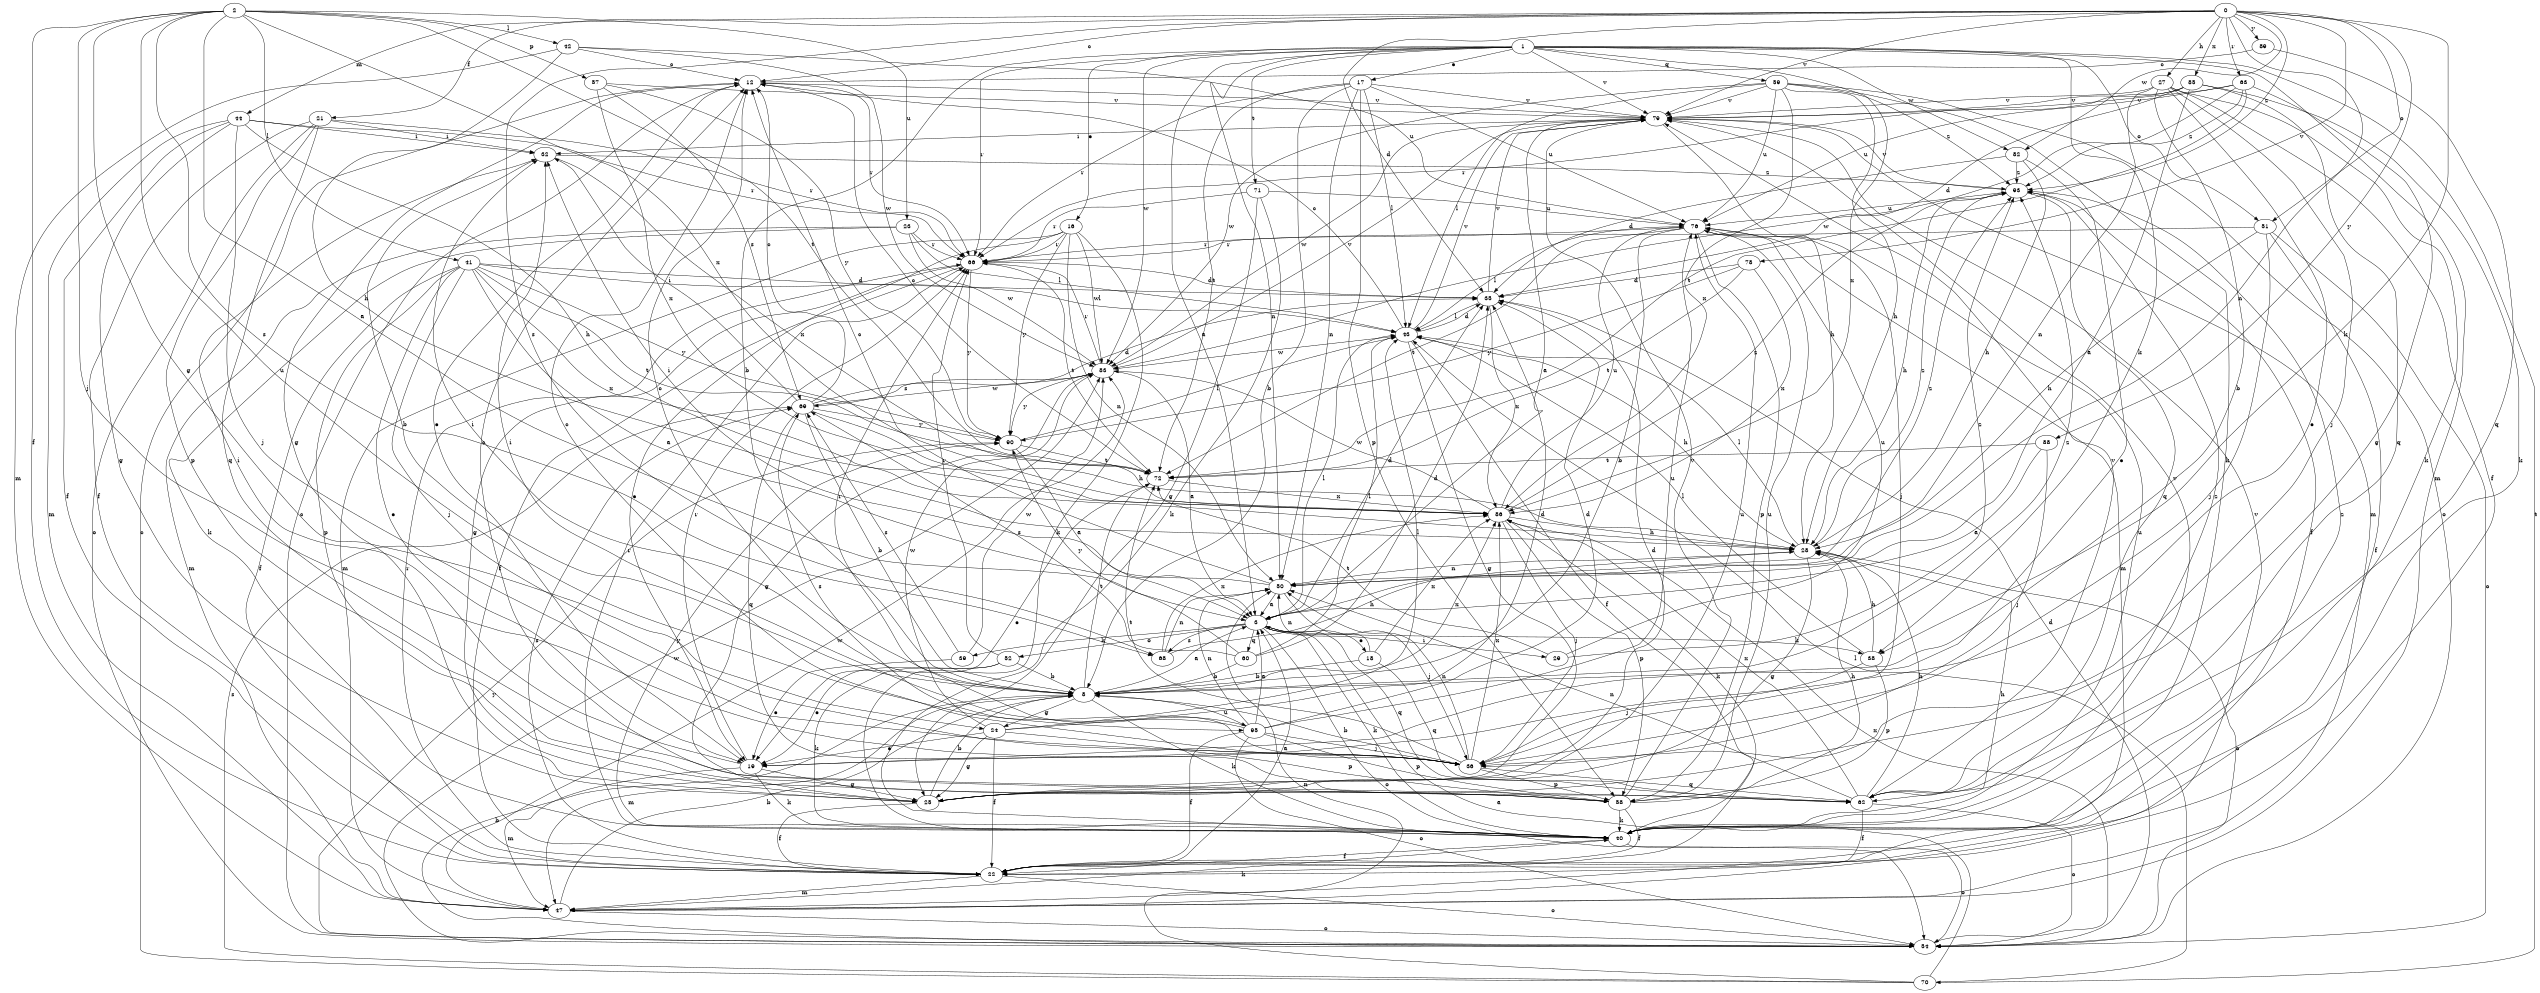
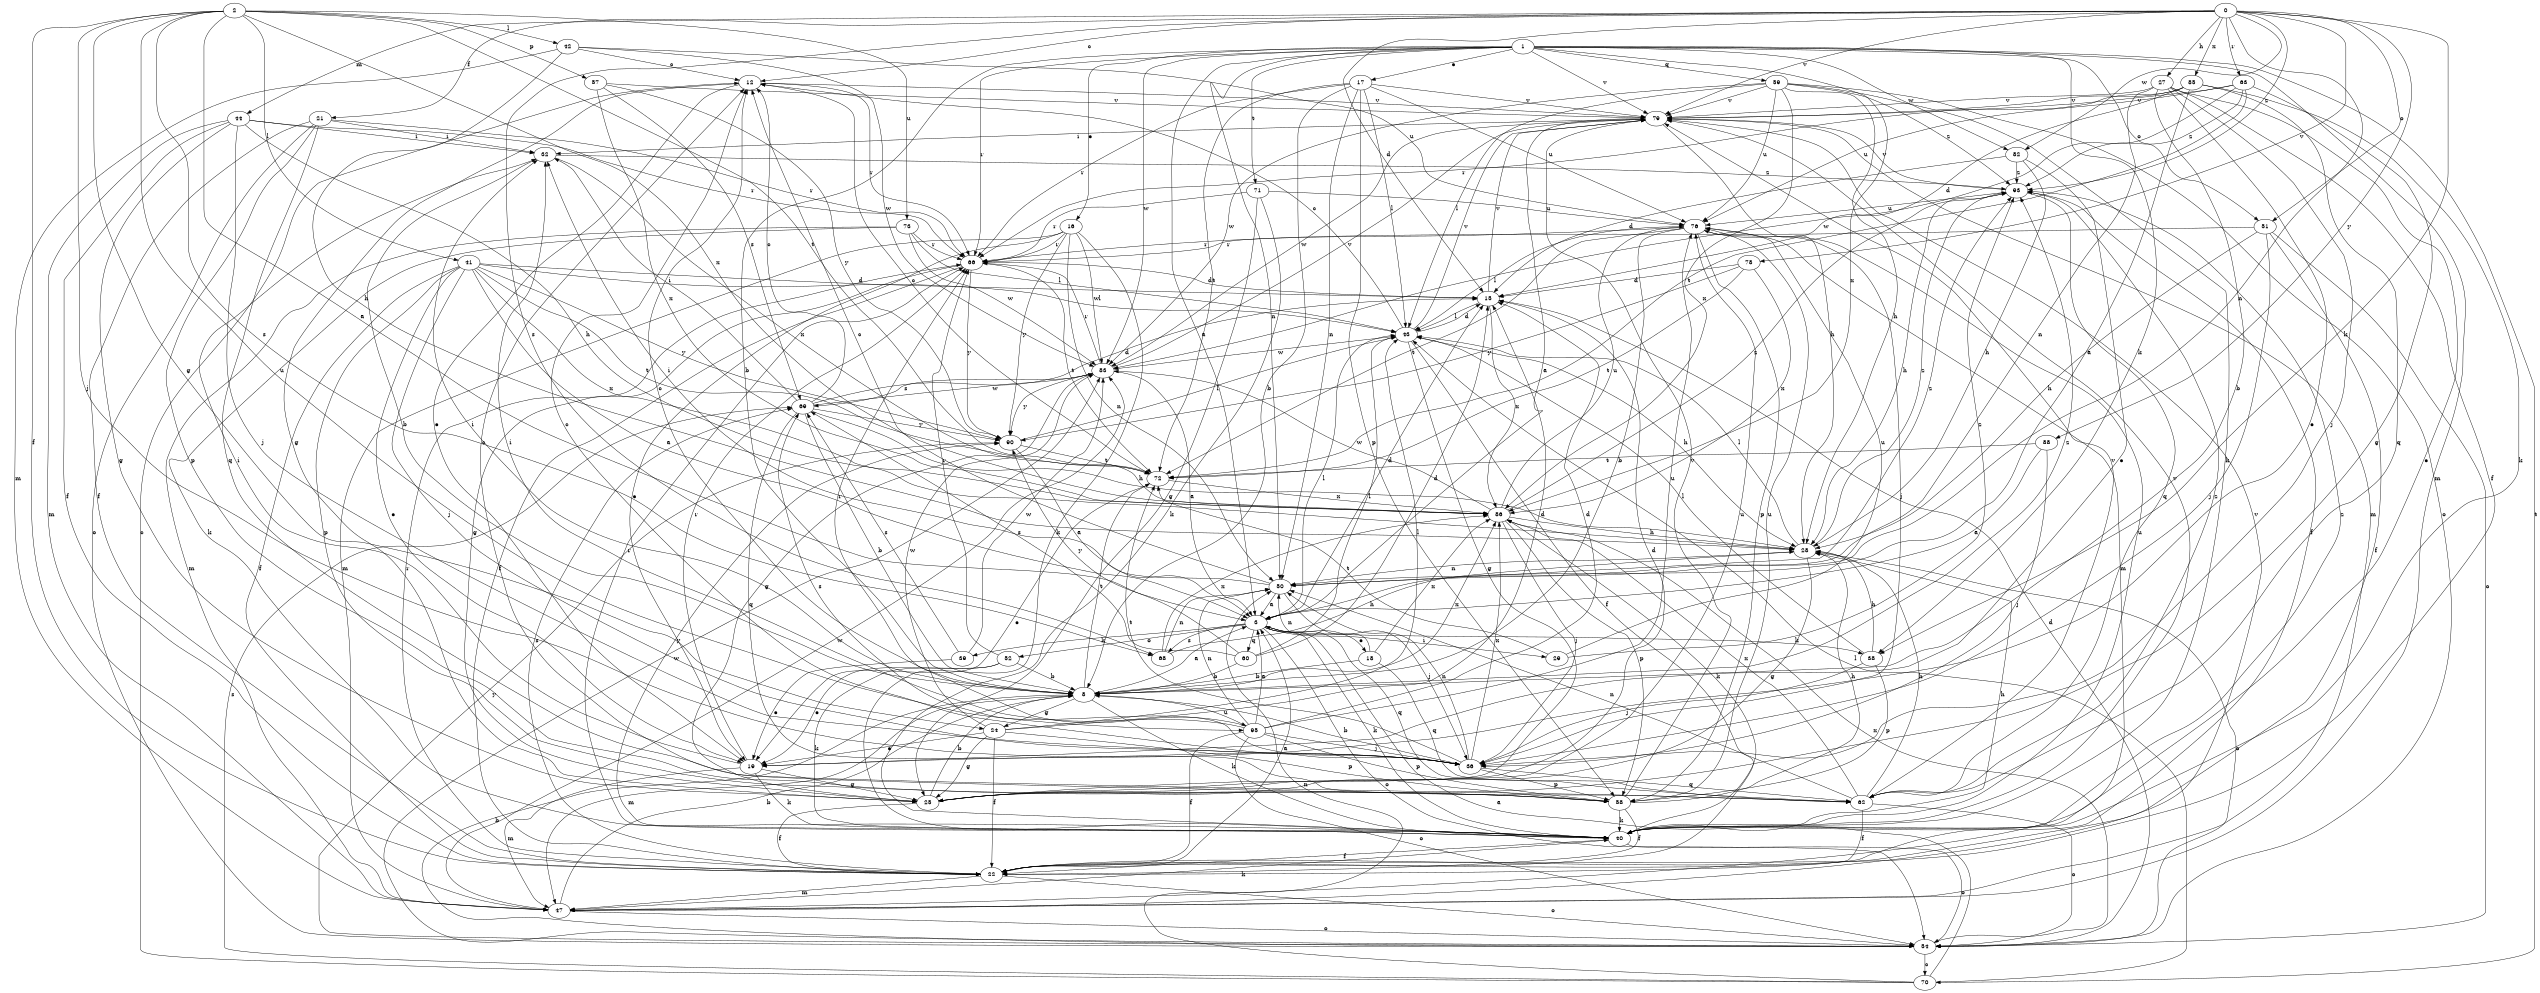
node "89": removed
node "23": label "23" -> "73"
node "35": label "35" -> "15"
edge "27" -> "40": label "k" -> "e"
edge "54" -> "12": now "54" -> "70"
